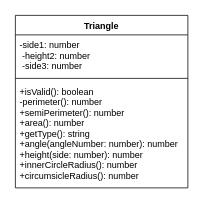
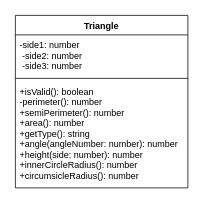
node "-side1: number -height2: number -side3: number": label "-side1: number -height2: number -side3: number" -> "-side1: number -side2: number -side3: number"
